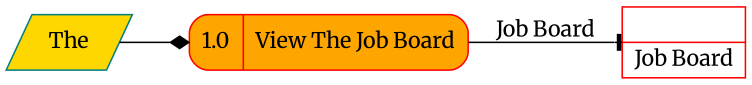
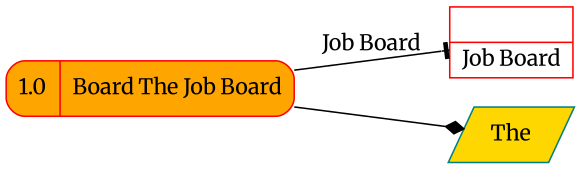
edge "The" -> "1.0": reversed
node "1.0": text "View The Job Board" -> "Board The Job Board"
